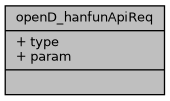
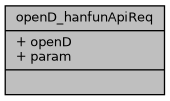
node "openD_hanfunApiReq": text "+ type" -> "+ openD"
